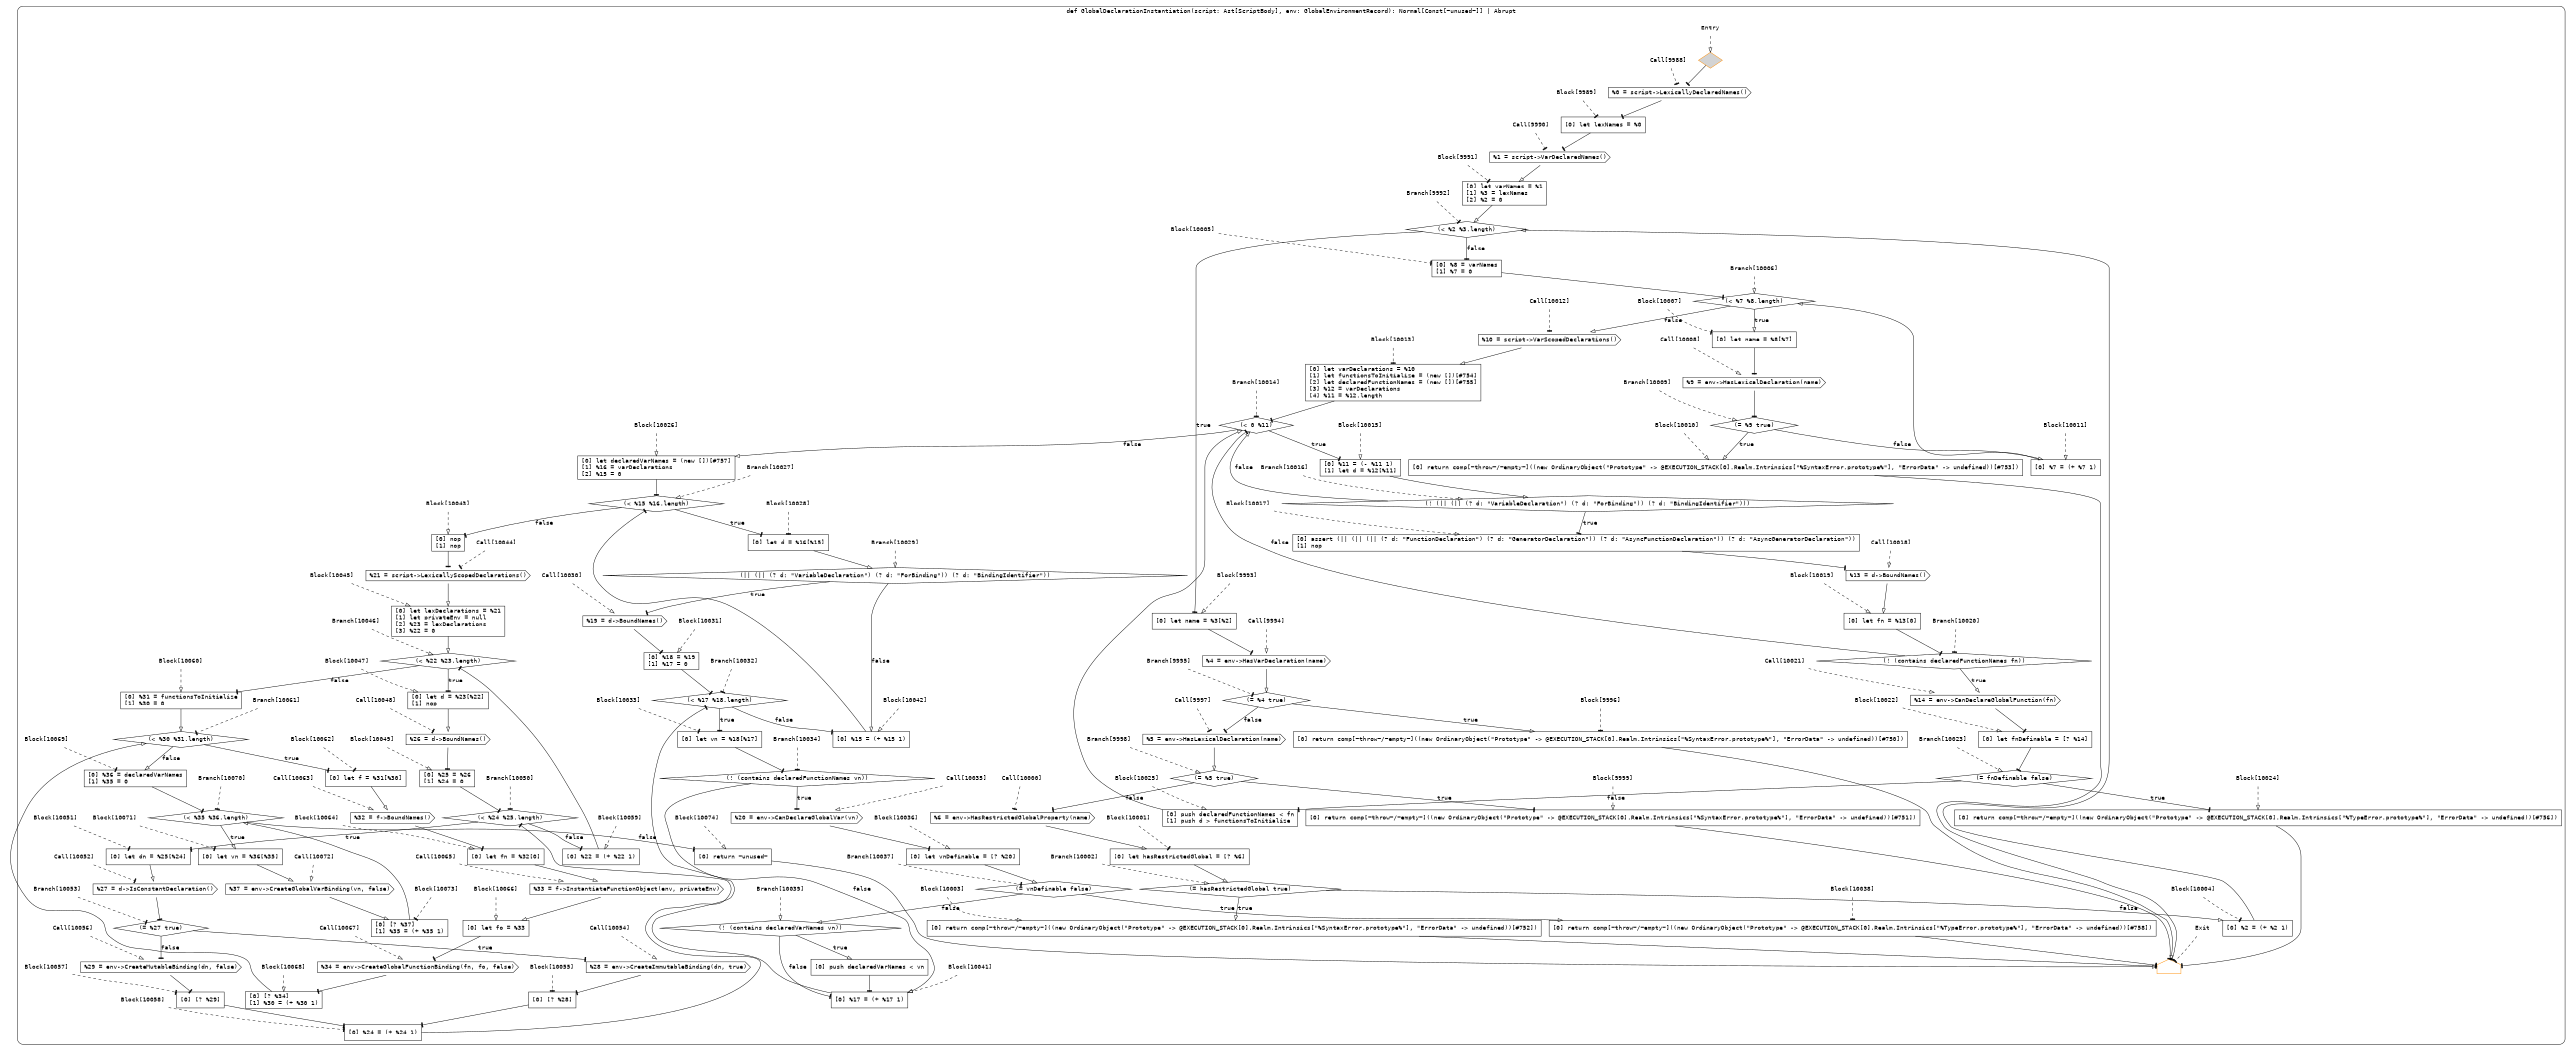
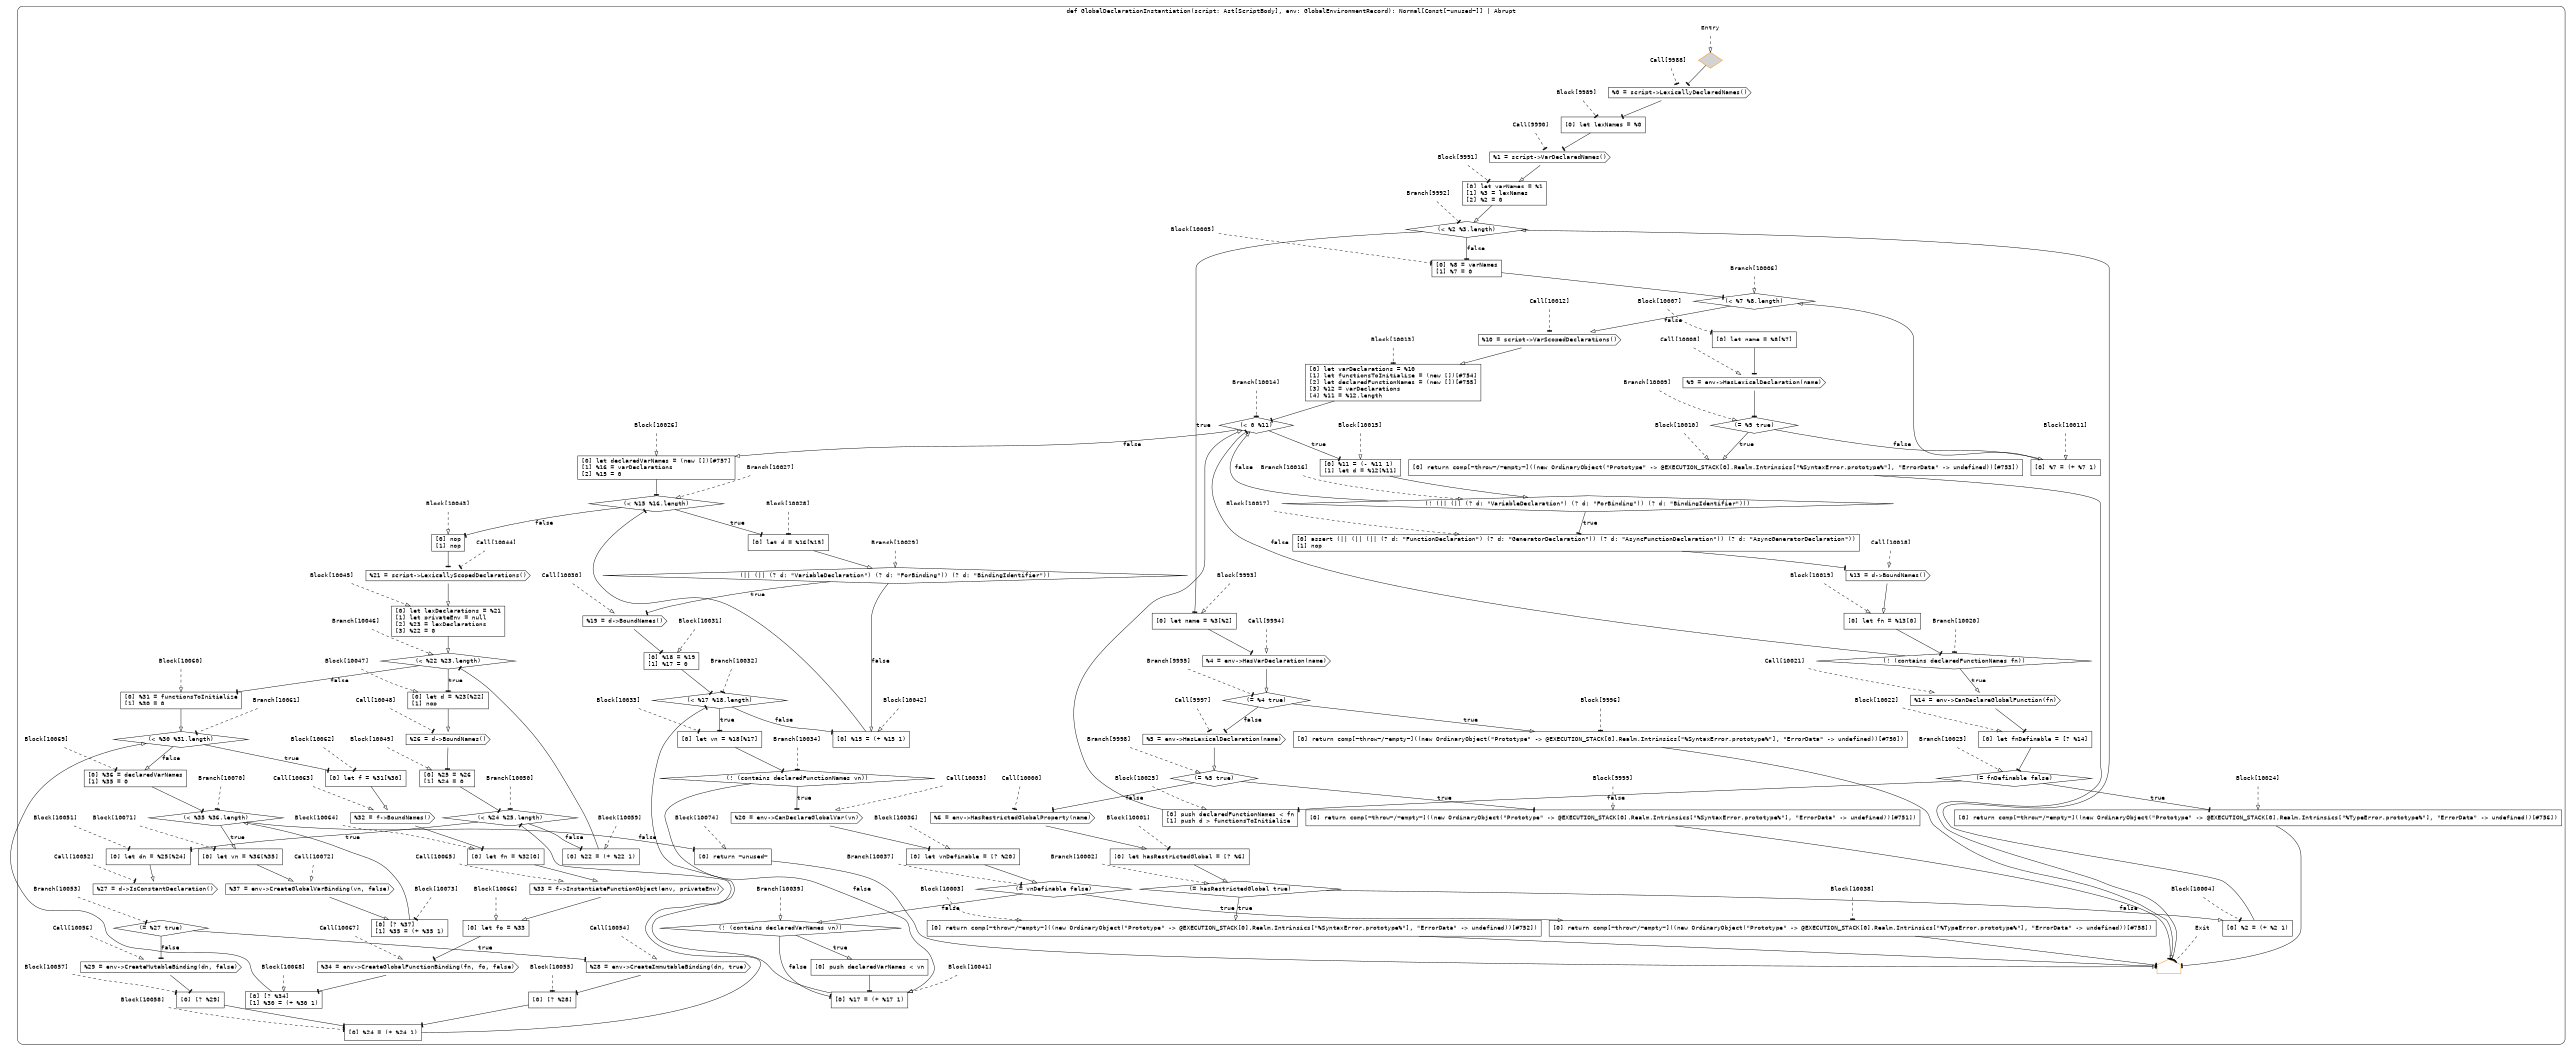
edge "(< %7 %8.length)" -> "[0] let name = %8[%7]": removed, label "true"
edge "%27 = d->IsConstantDeclaration()" -> "(= %27 true)": removed
